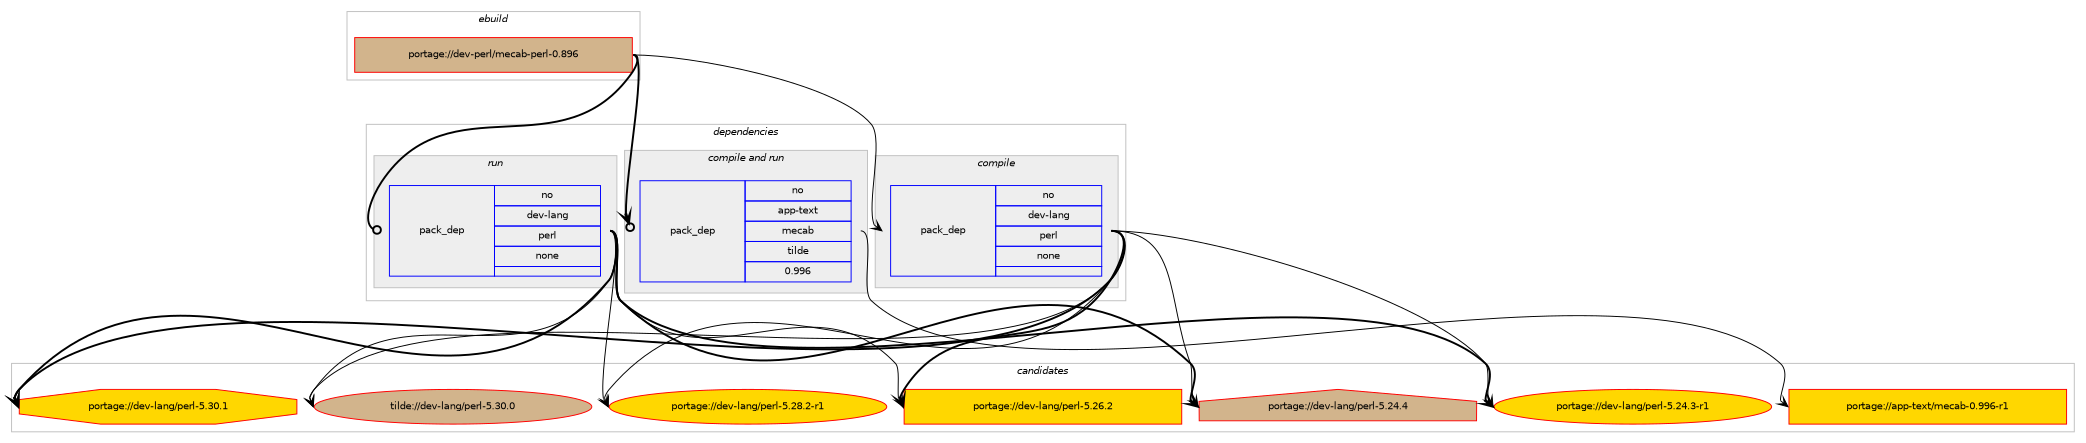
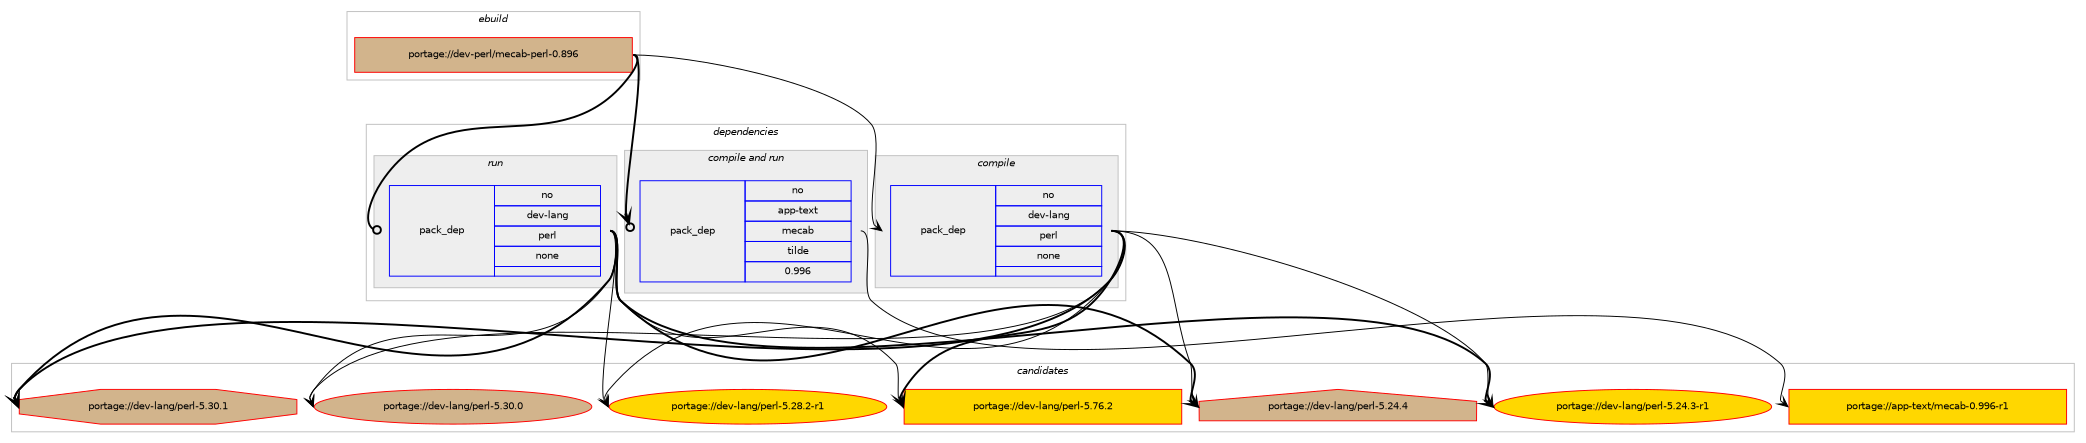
node "portage://dev-lang/perl-5.30.1": fillcolor gold -> tan
node "tilde://dev-lang/perl-5.30.0": label "tilde://dev-lang/perl-5.30.0" -> "portage://dev-lang/perl-5.30.0"
node "portage://dev-lang/perl-5.26.2": label "portage://dev-lang/perl-5.26.2" -> "portage://dev-lang/perl-5.76.2"
